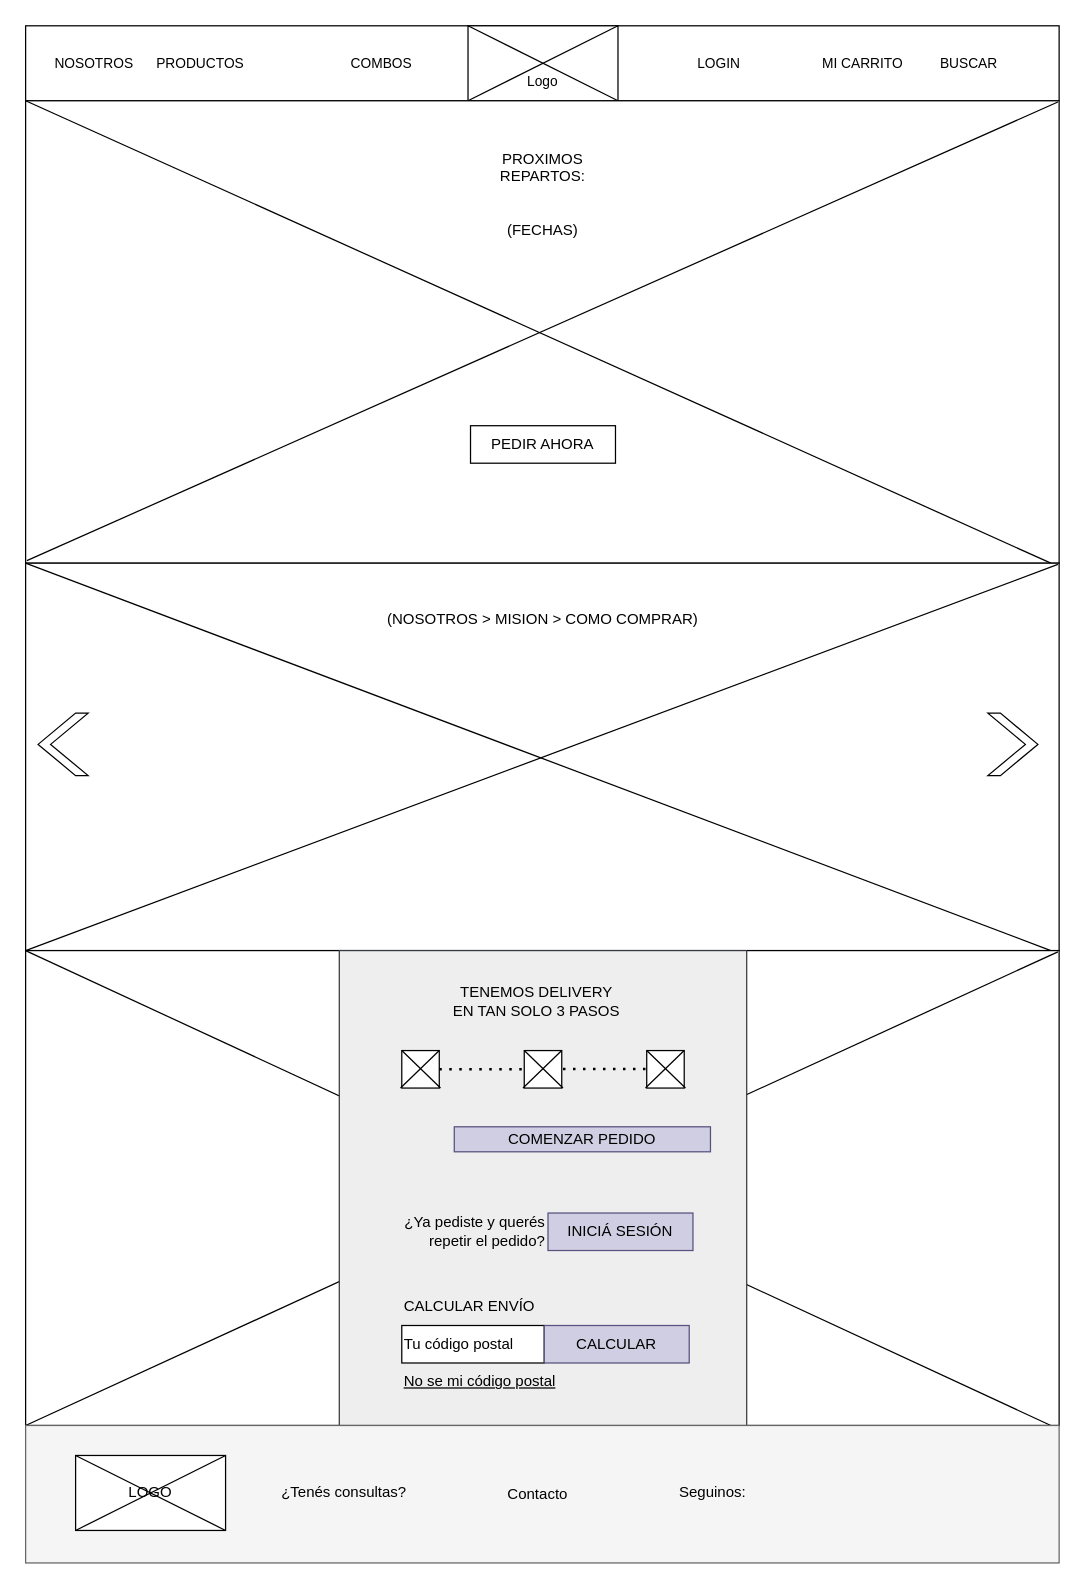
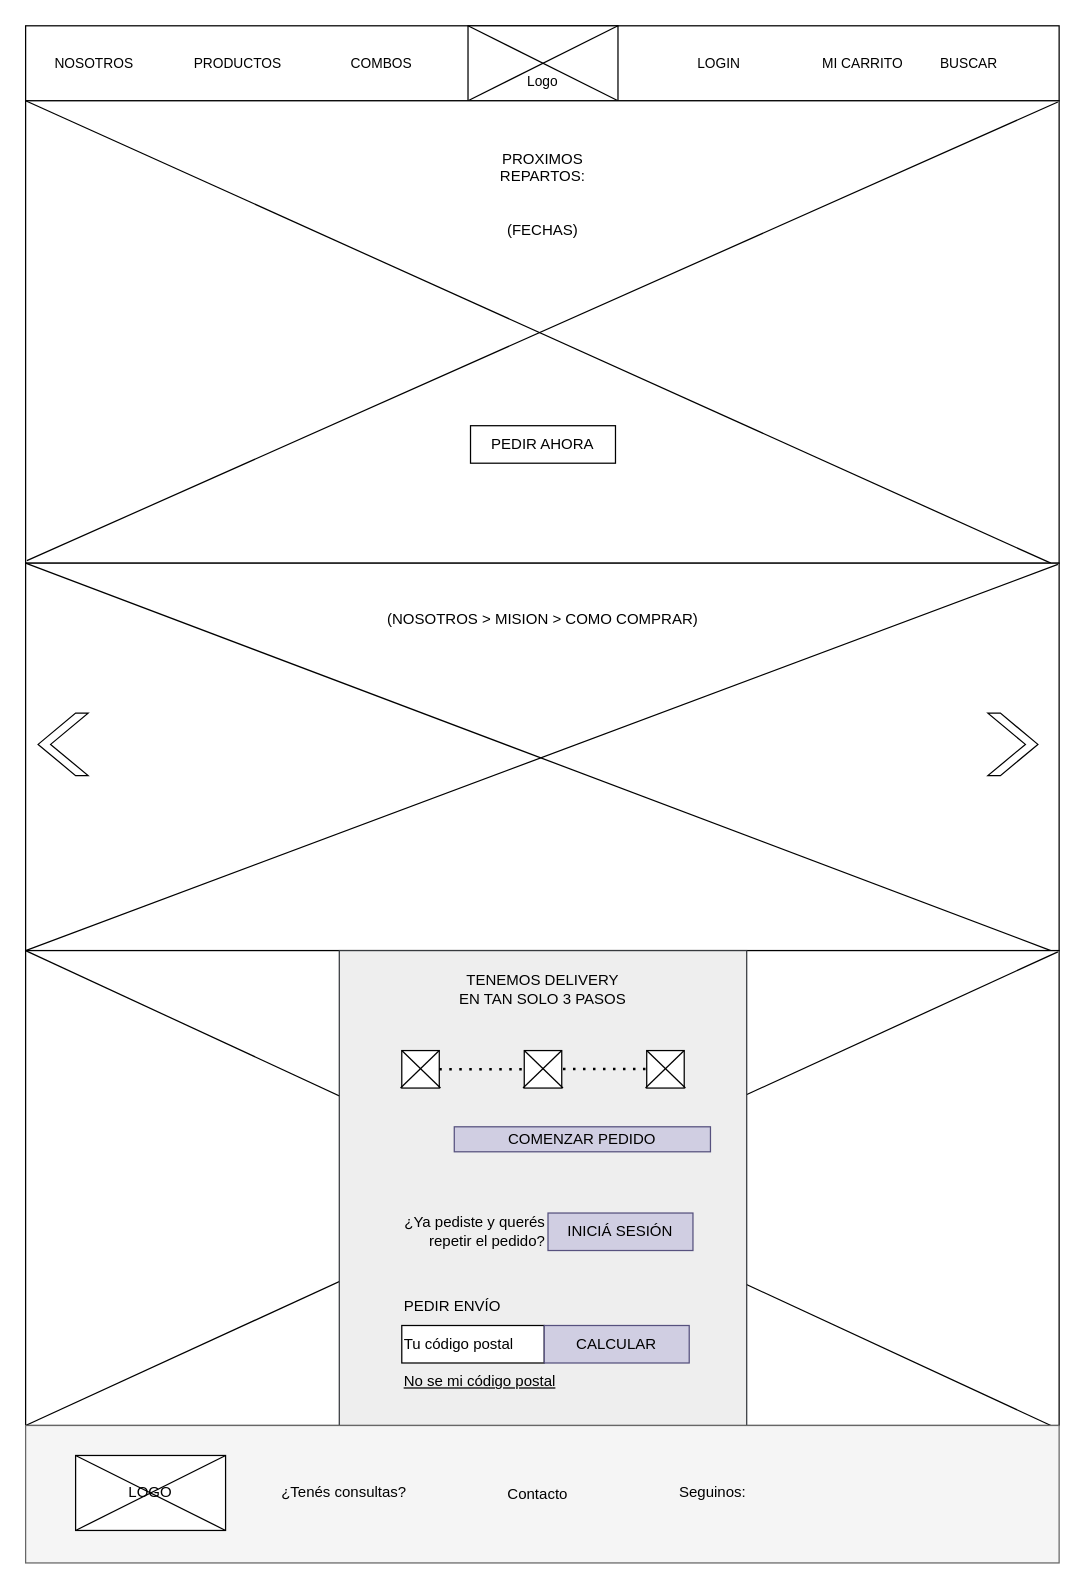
node "PRODUCTOS": moved (201, 63) -> (238, 63)
node "TENEMOS DELIVERY EN TAN SOLO 3 PASOS": moved (537, 1002) -> (543, 989)
node "CALCULAR ENVÍO": label "CALCULAR ENVÍO" -> "PEDIR ENVÍO"
